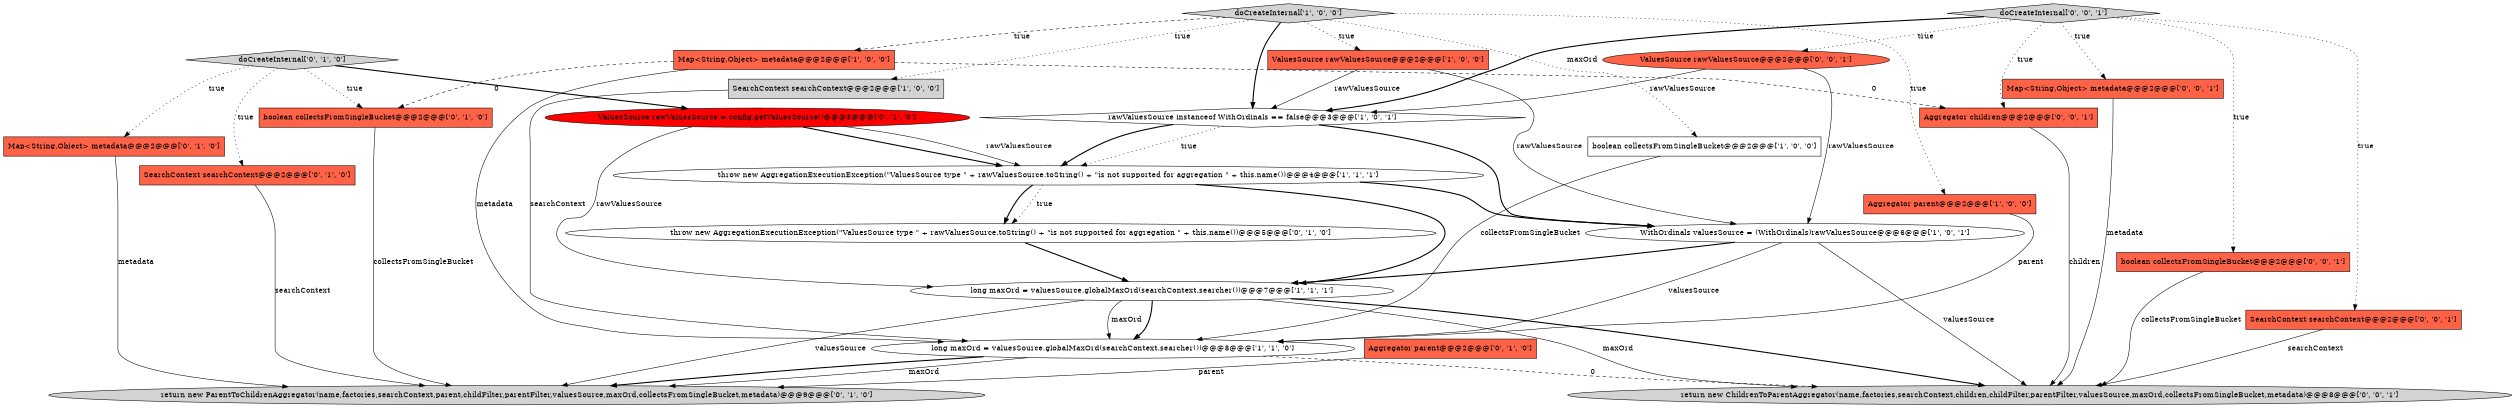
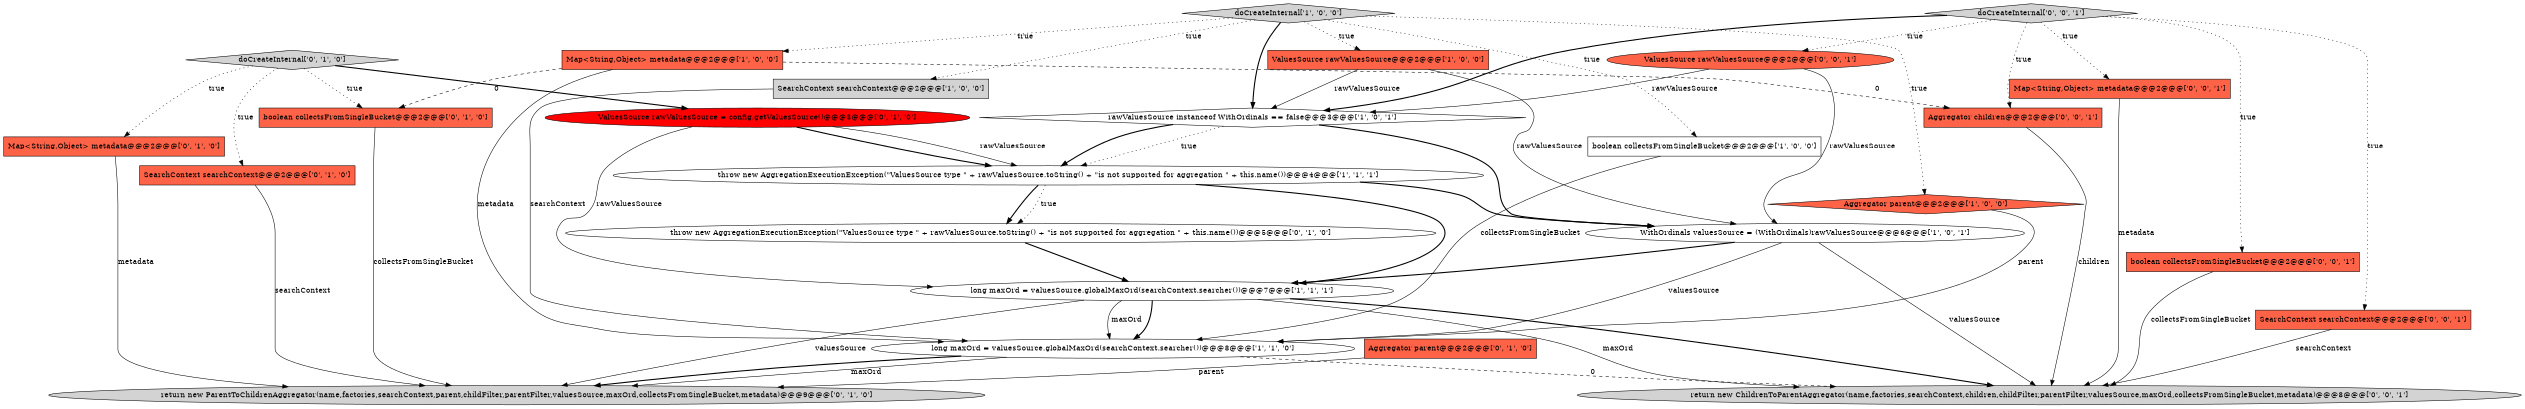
edge "doCreateInternal['1', '0', '0']" -> "Map<String,Object> metadata@@@2@@@['1', '0', '0']": style dashed -> dotted
edge "doCreateInternal['1', '0', '0']" -> "boolean collectsFromSingleBucket@@@2@@@['1', '0', '0']": label "maxOrd" -> "true"
node "Aggregator parent@@@2@@@['1', '0', '0']": shape box -> diamond
